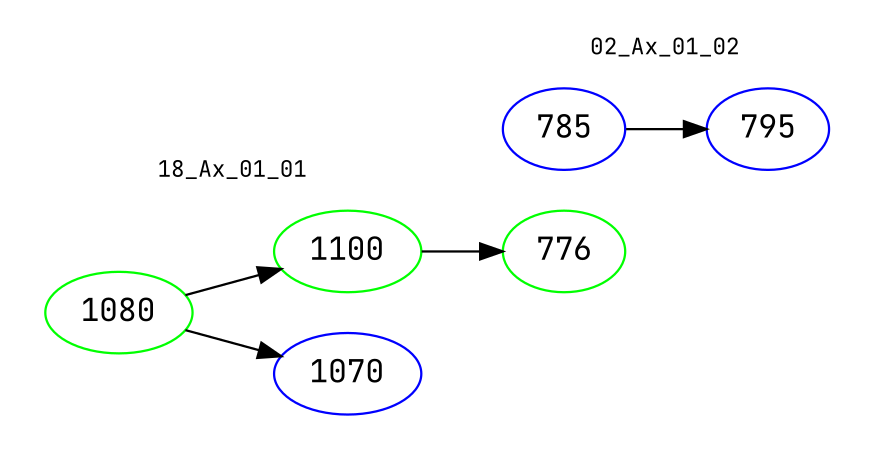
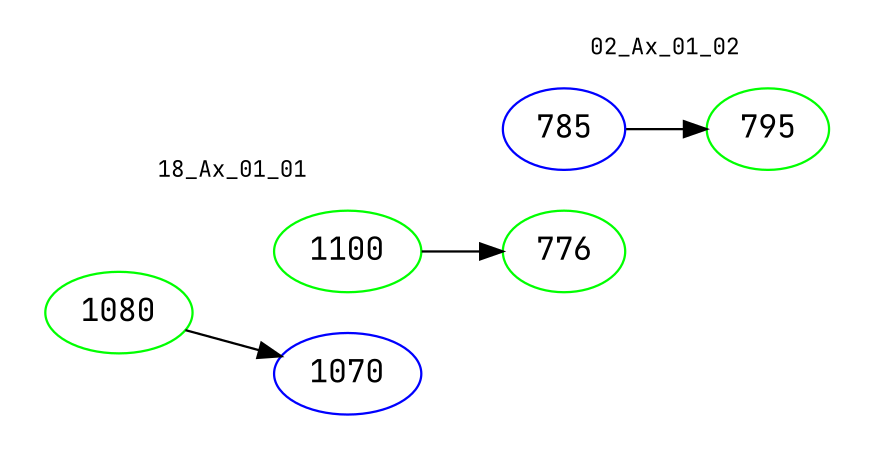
node "795": color blue -> green
edge "1080" -> "1100": removed
